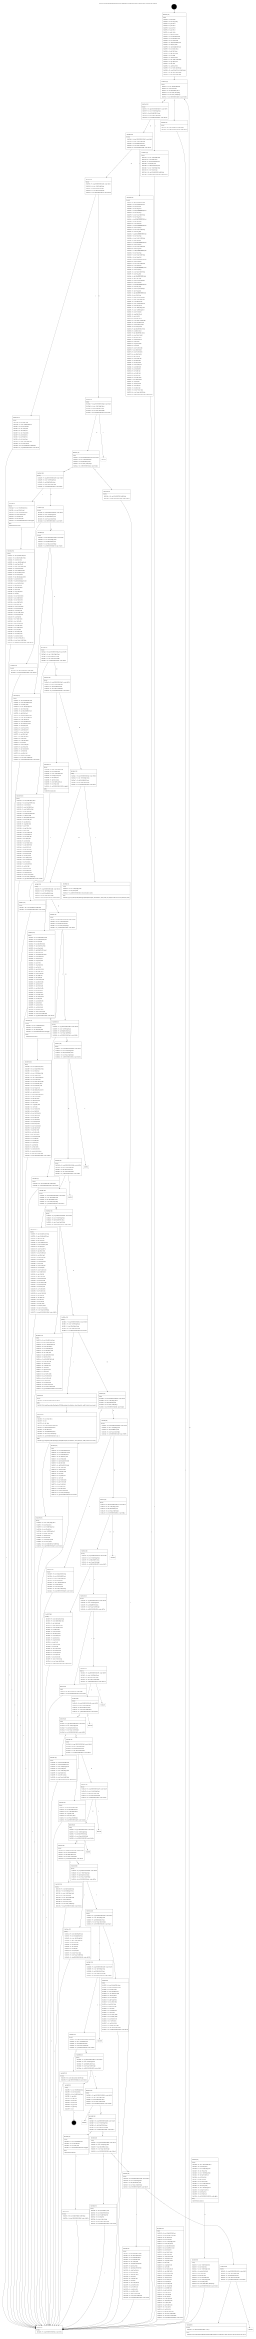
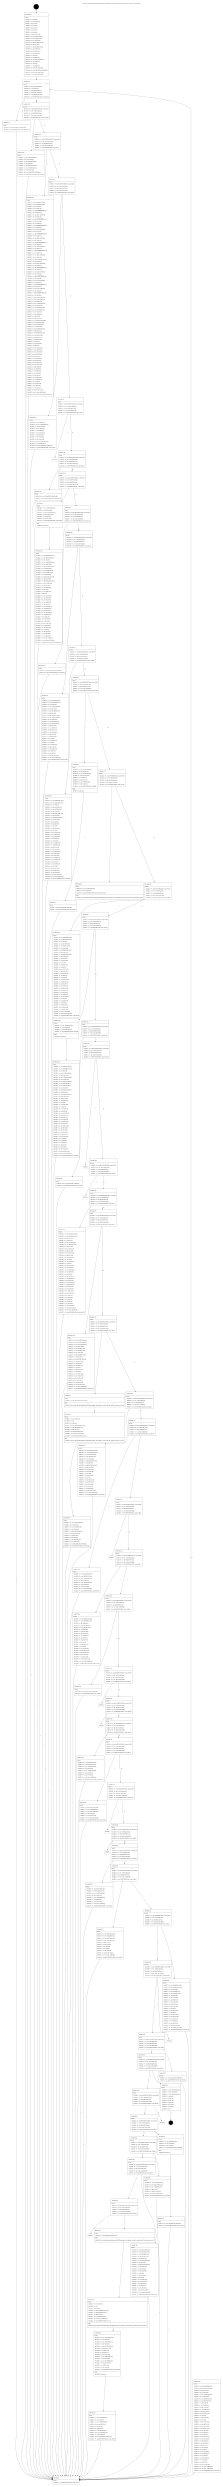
node "0x4022ae [40]": added
